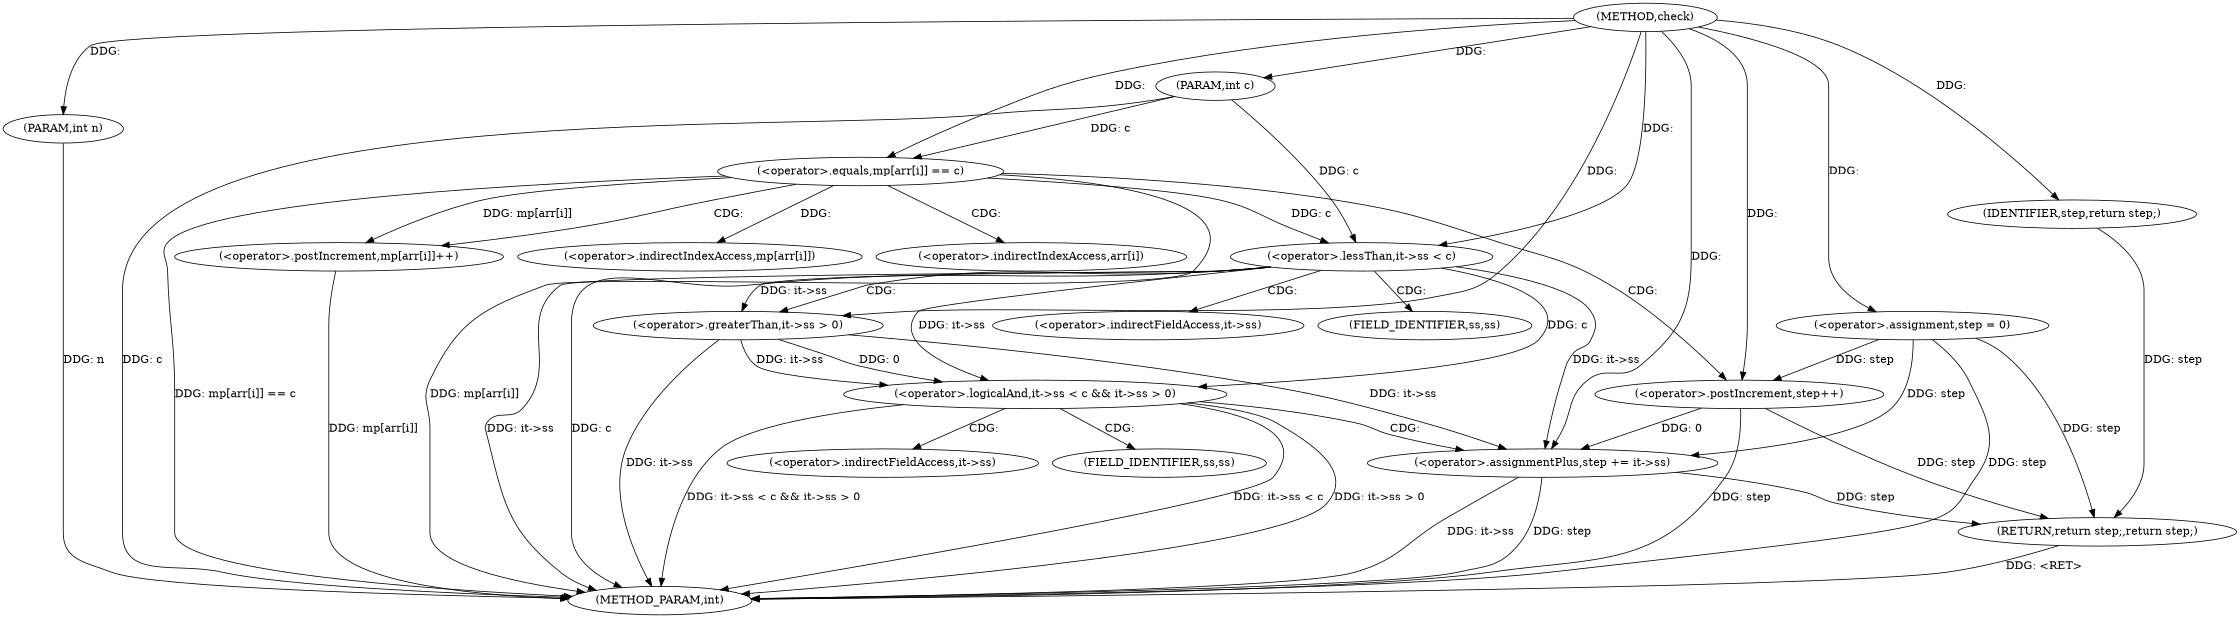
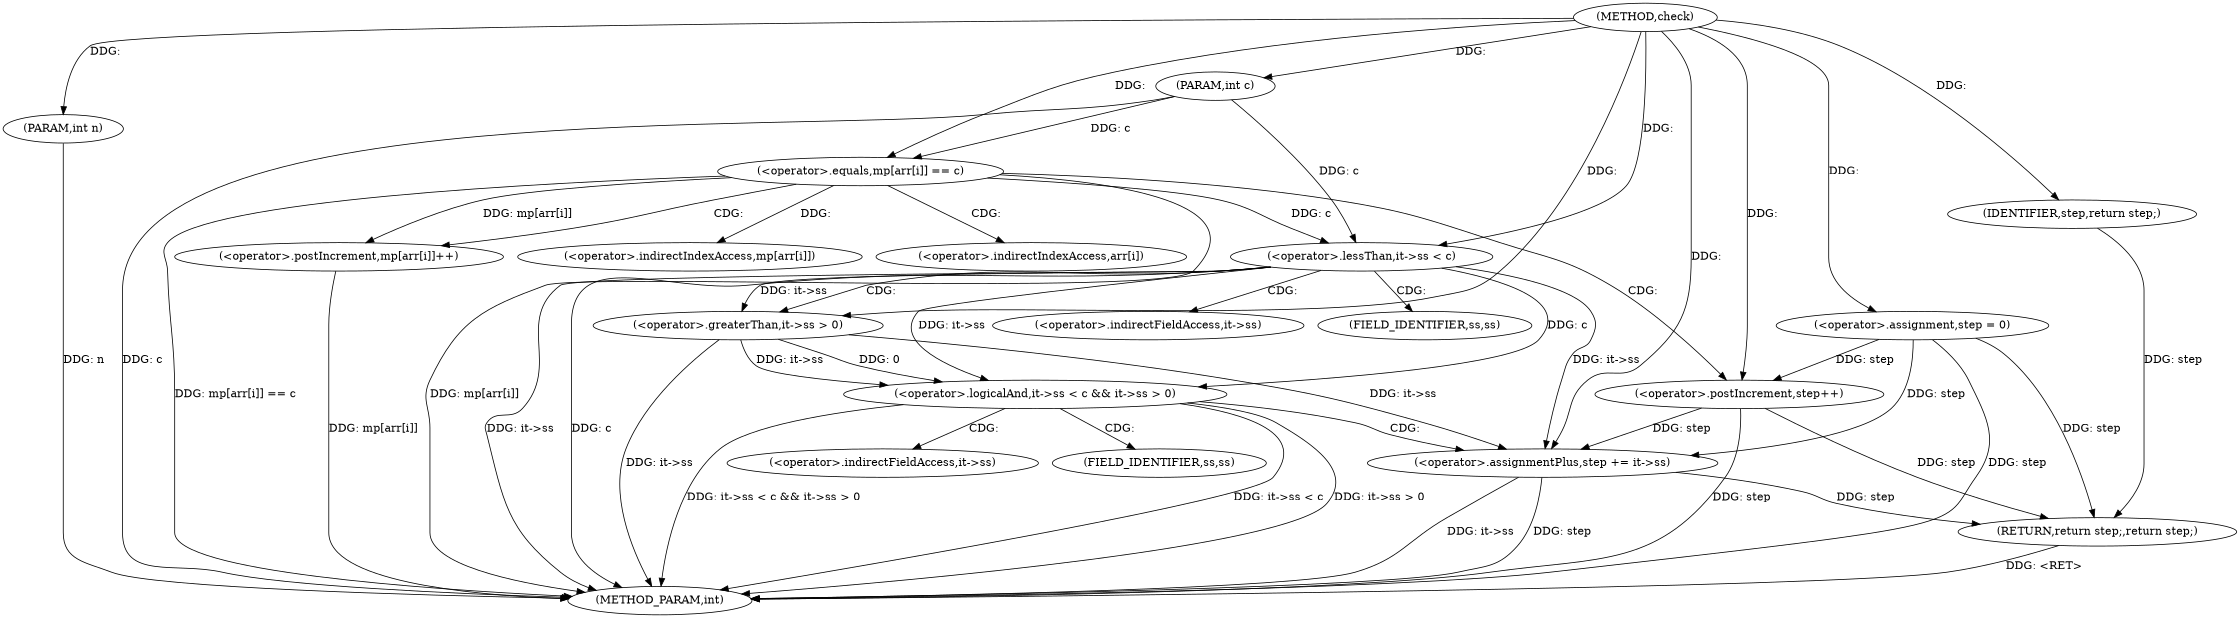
edge "(<operator>.postIncrement,step++)" -> "(<operator>.assignmentPlus,step += it->ss)": label "DDG: 0" -> "DDG: step"
